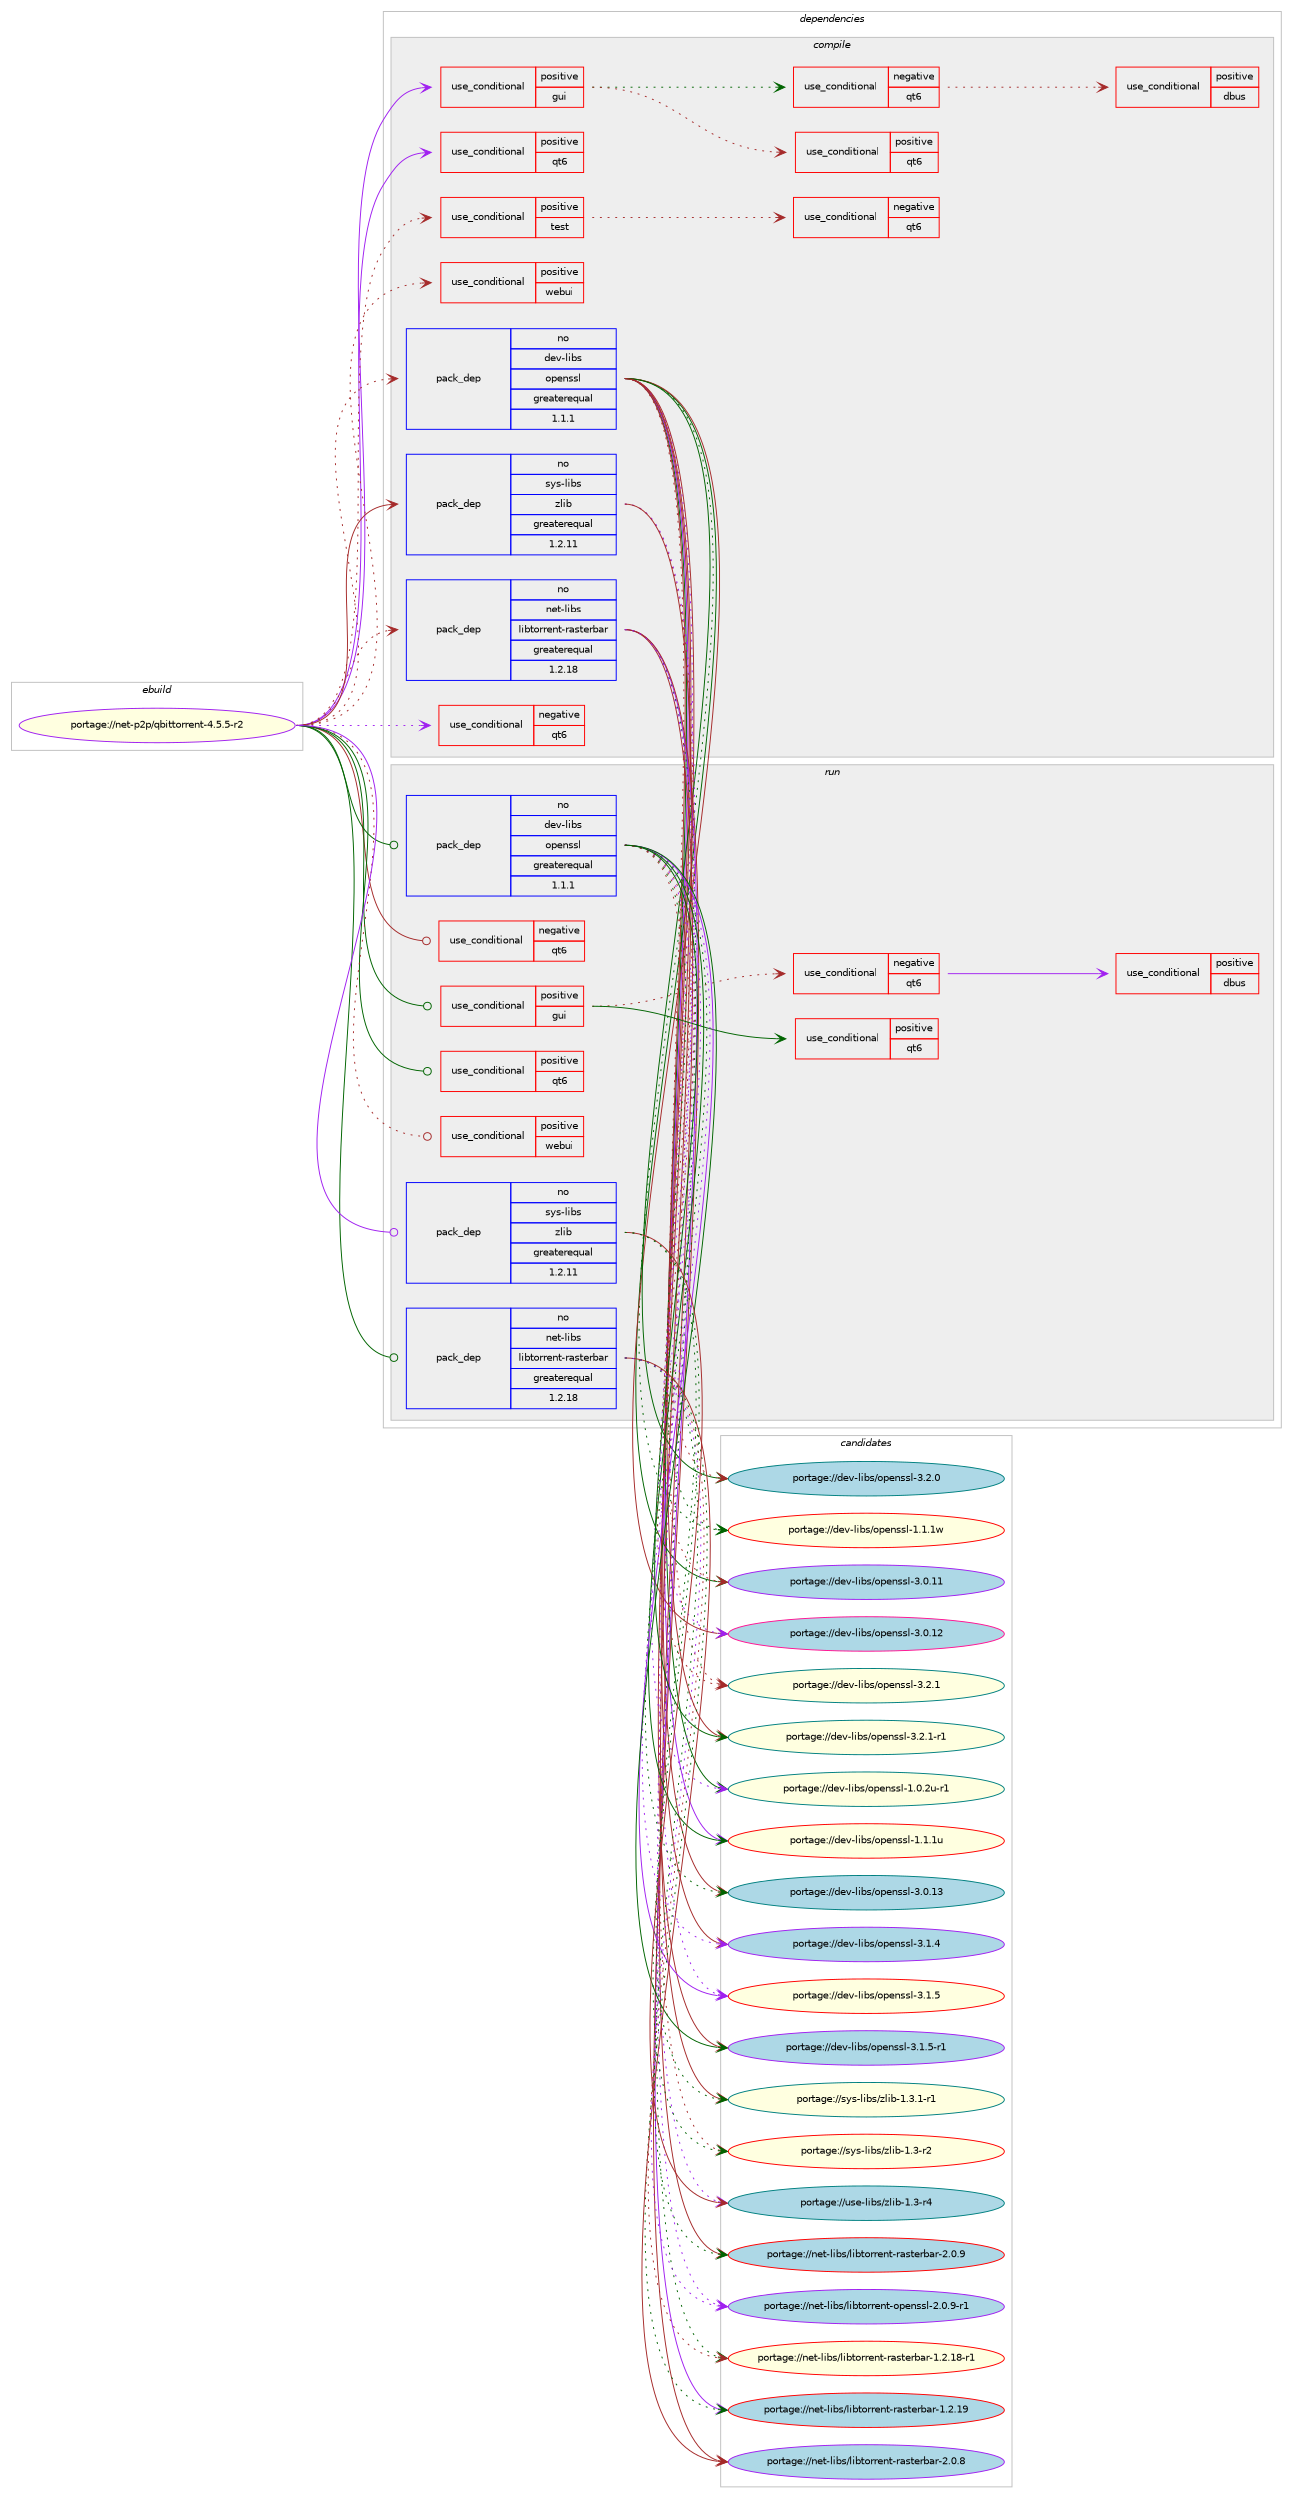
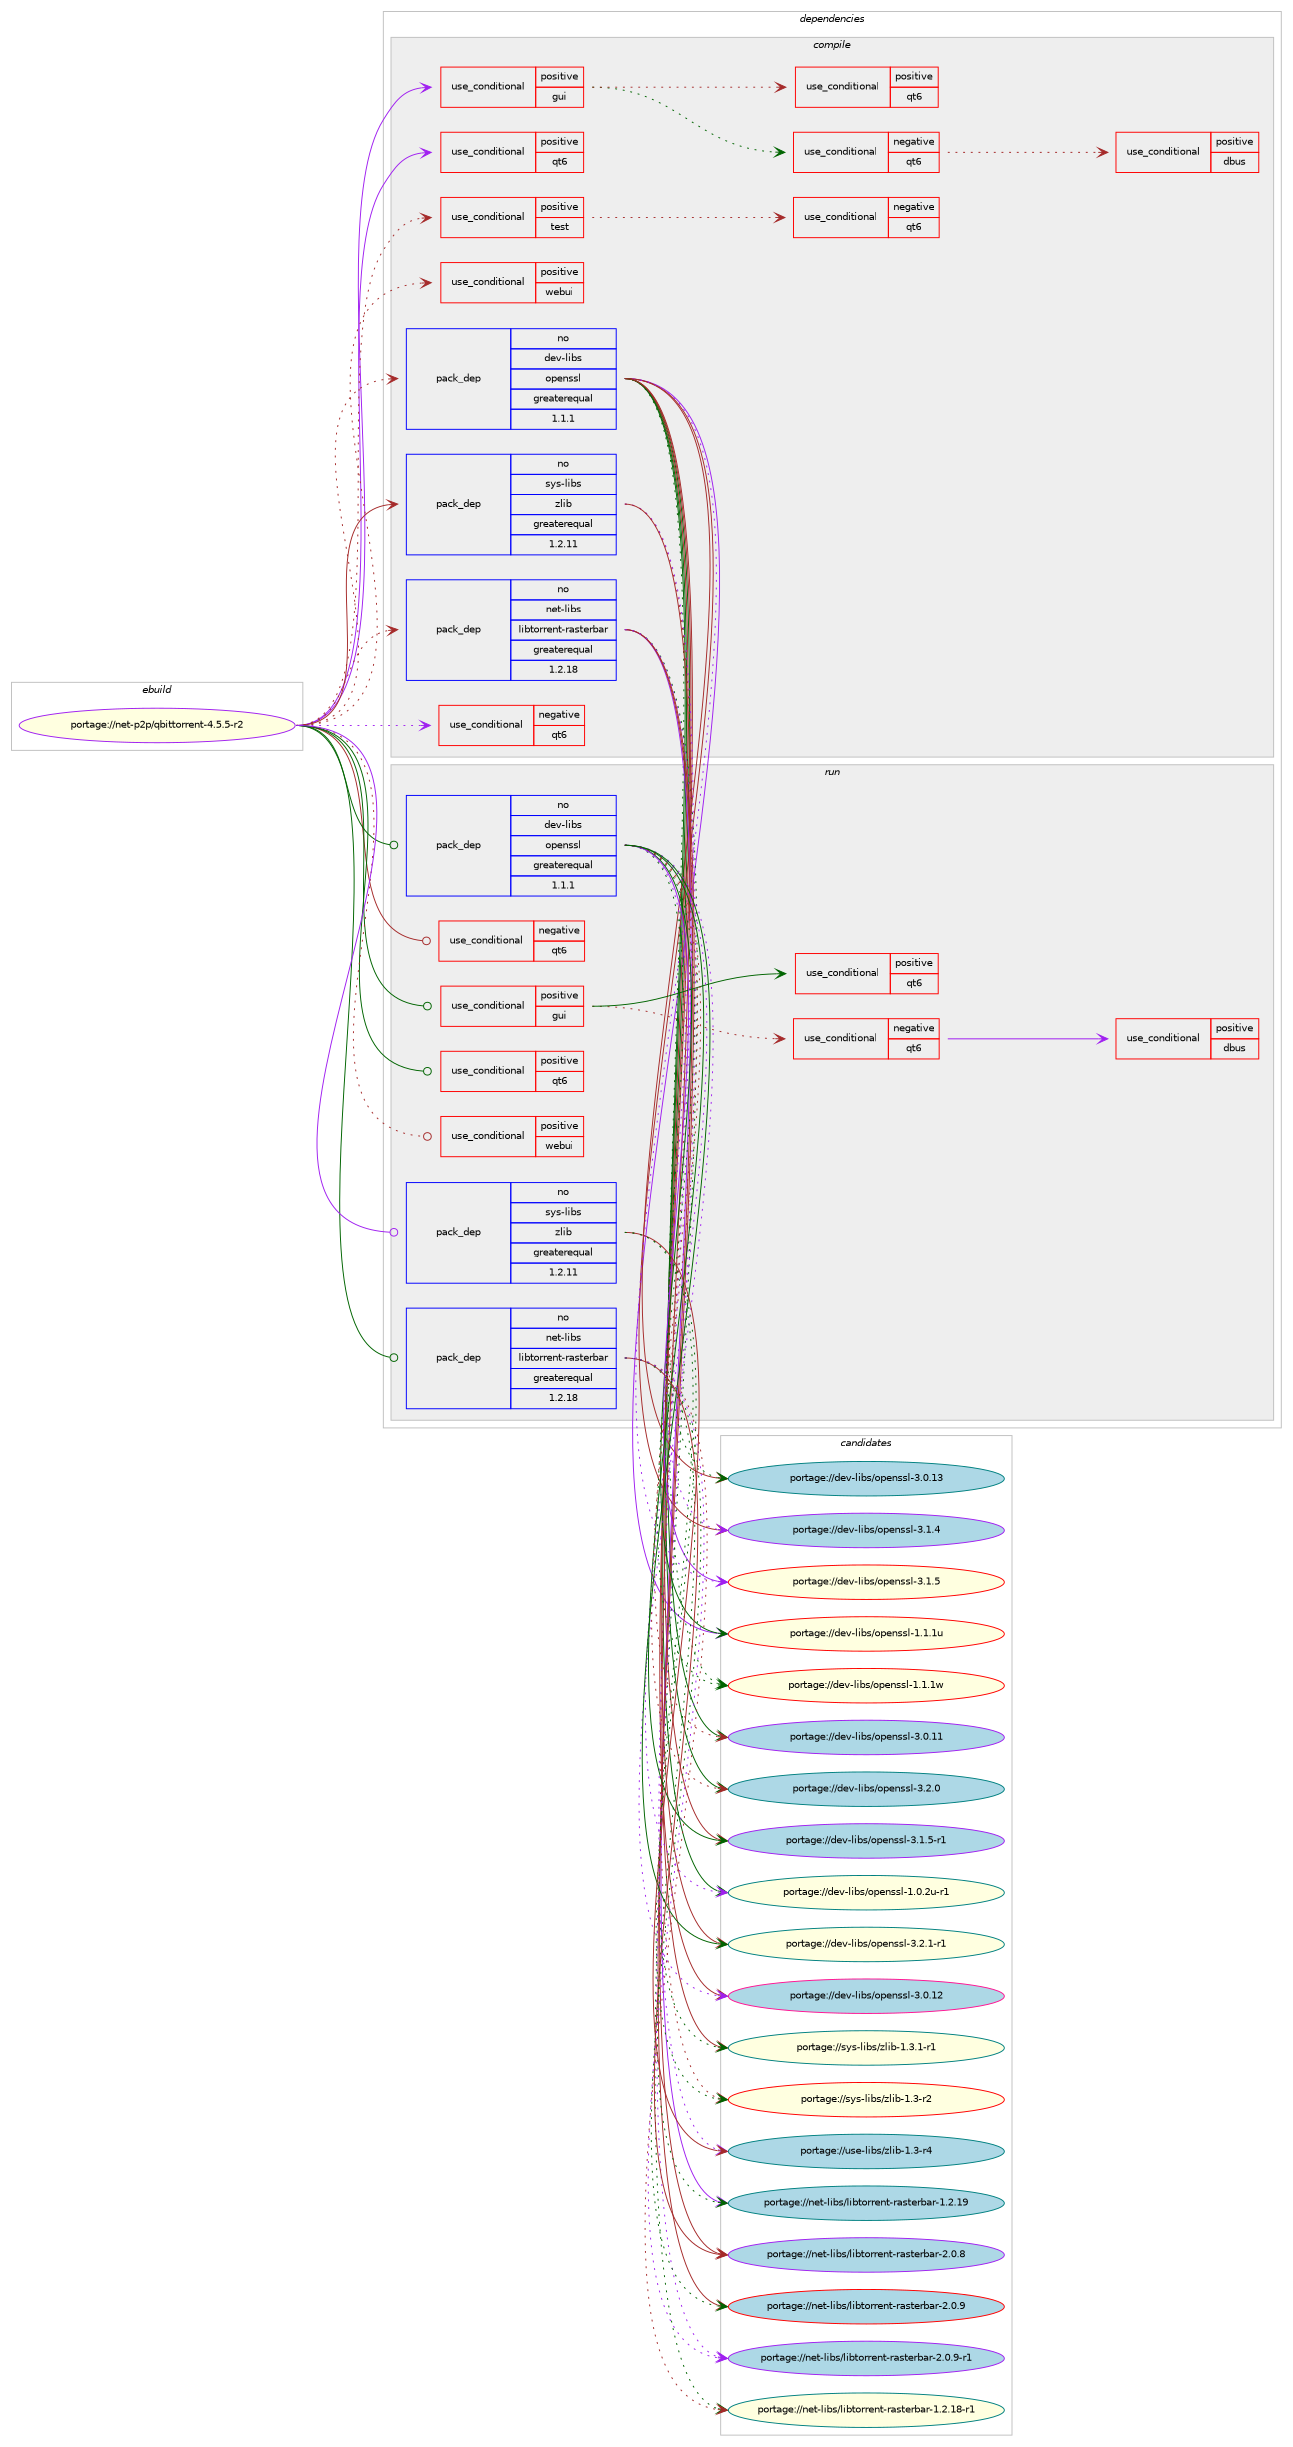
node "portage://dev-libs/openssl-3.2.1": removed
node "portage://net-libs/libtorrent-openssl-2.0.9-r1": label "portage://net-libs/libtorrent-openssl-2.0.9-r1" -> "portage://net-libs/libtorrent-rasterbar-2.0.9-r1"
node "portage://net-libs/libtorrent-rasterbar-1.2.18-r1": color red -> teal
node "portage://net-libs/libtorrent-rasterbar-1.2.19": color red -> teal
